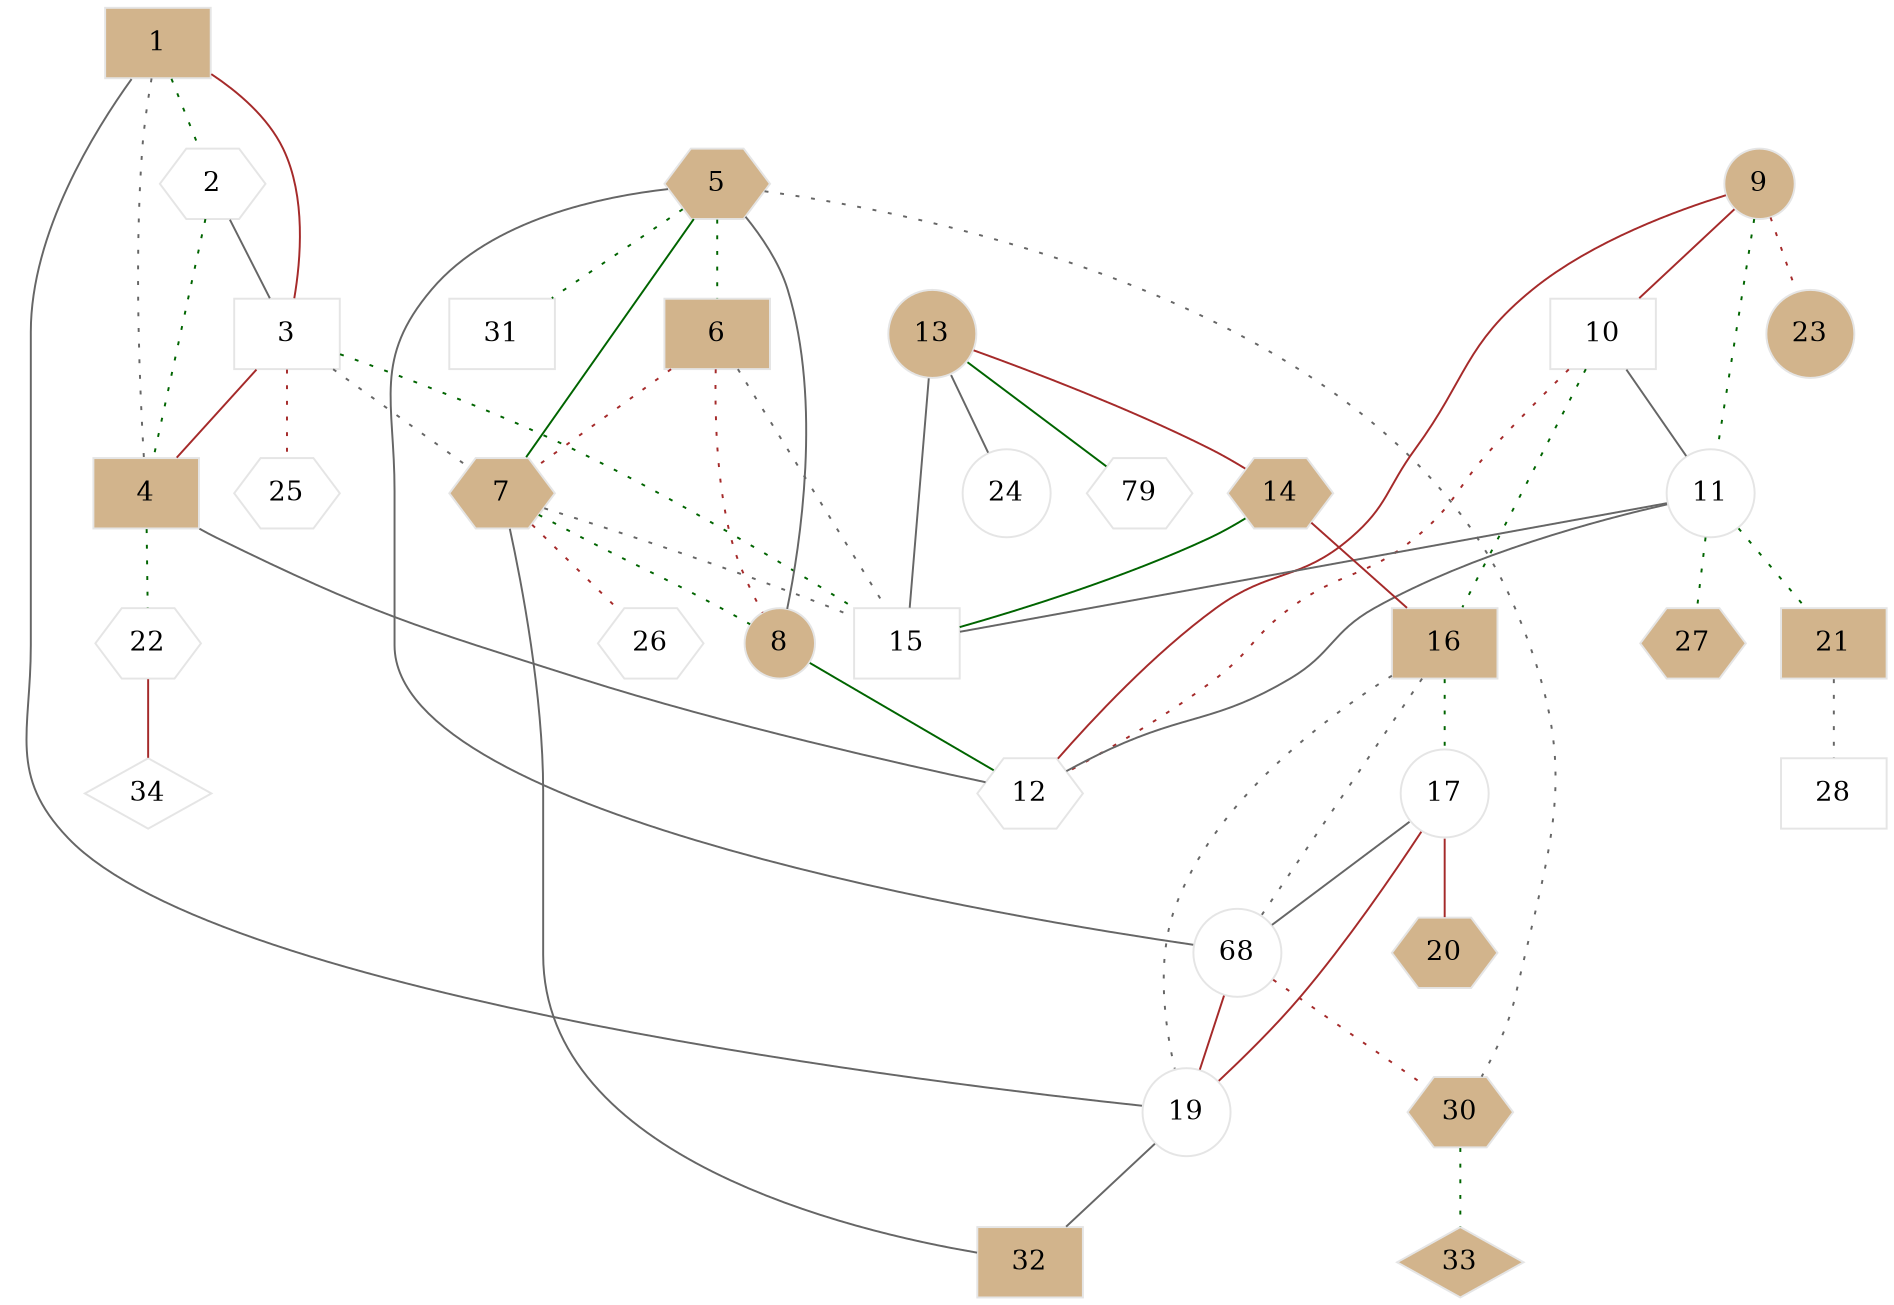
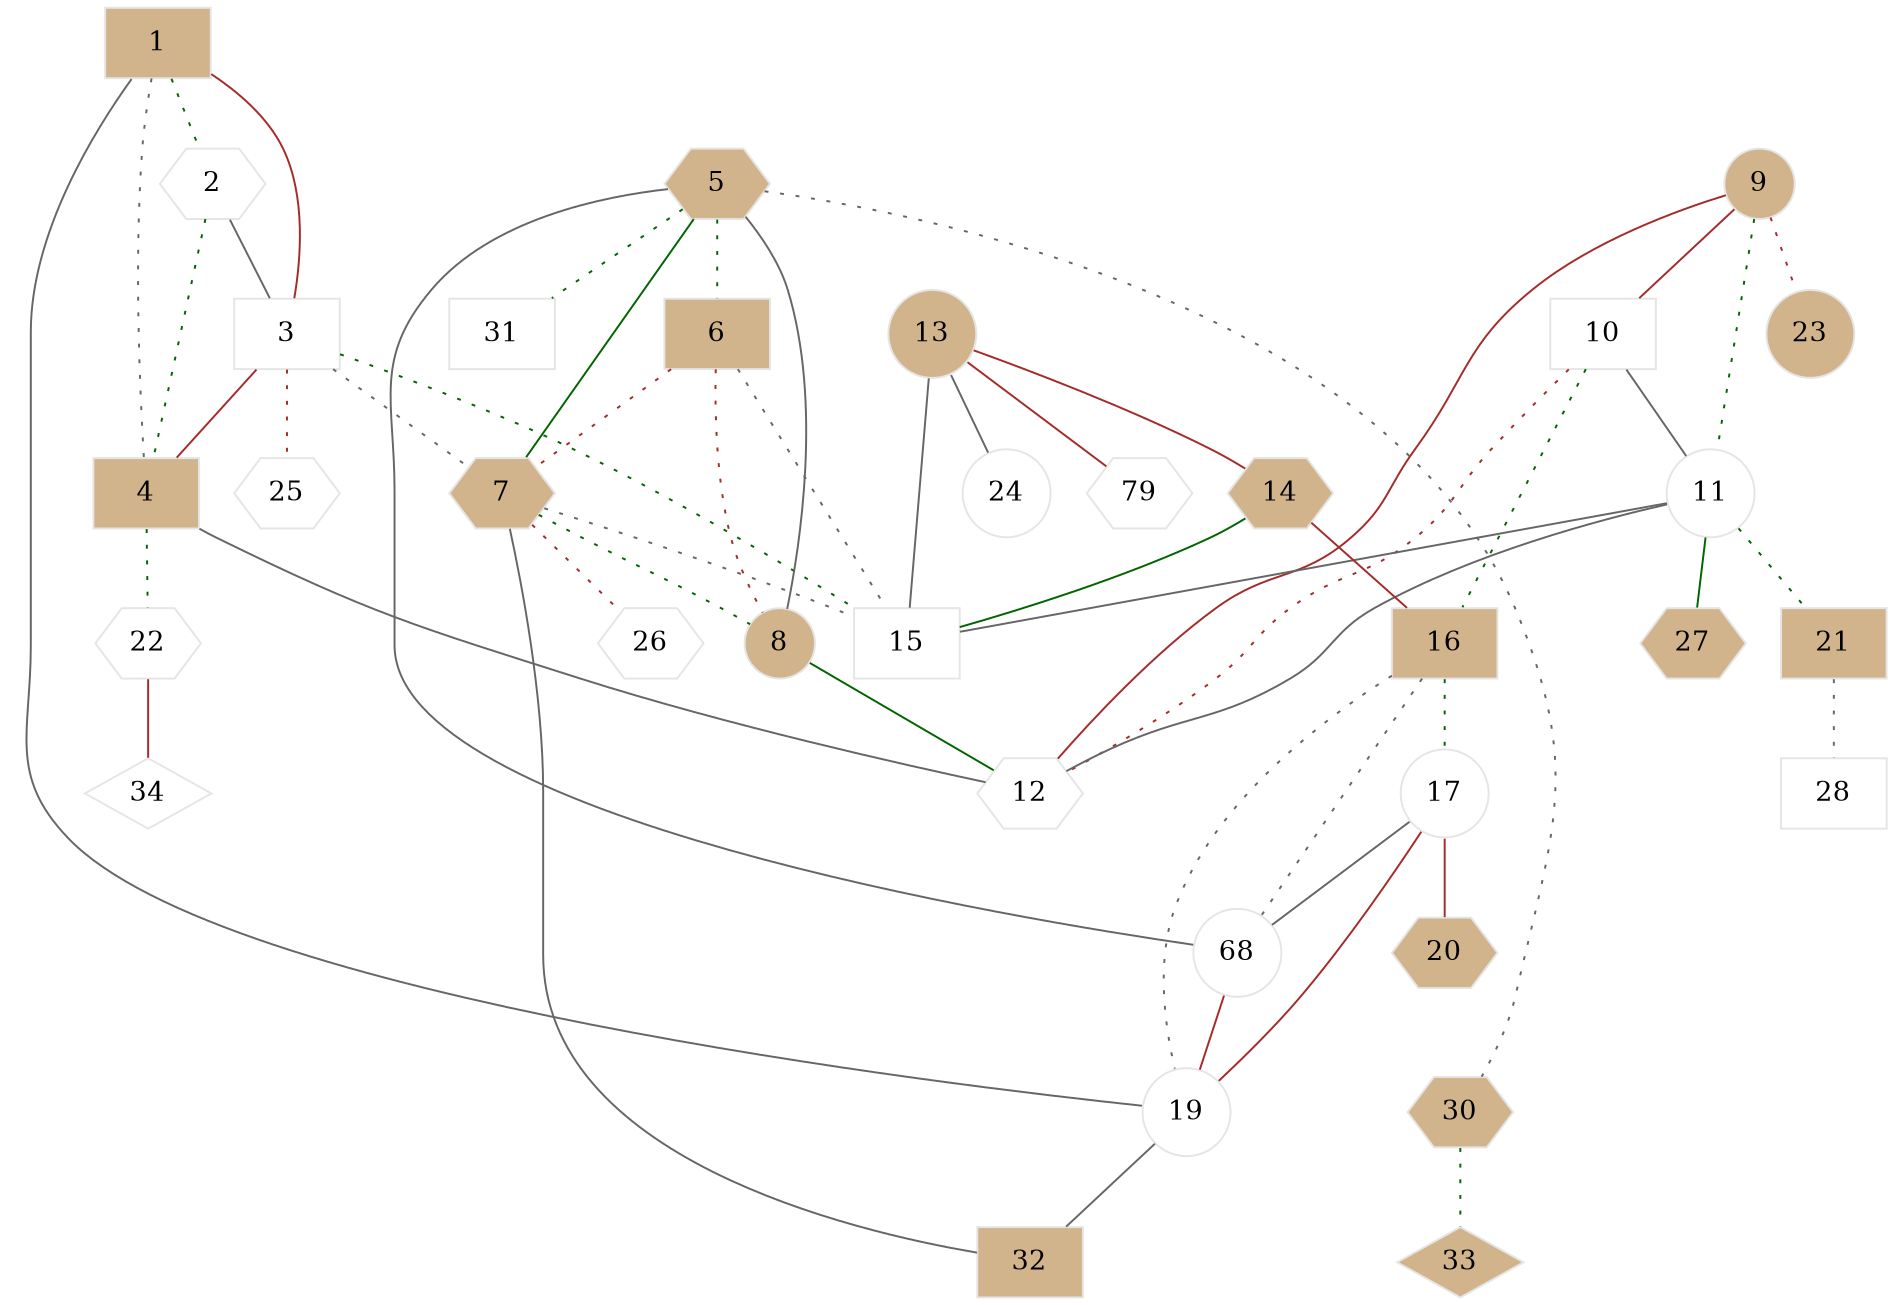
edge "13" -- "79": color darkgreen -> brown
edge "11" -- "27": style dotted -> solid
edge "68" -- "30": removed
